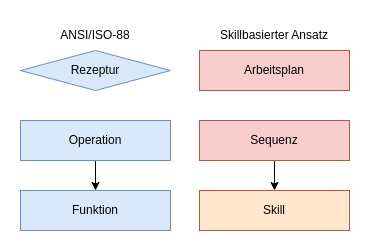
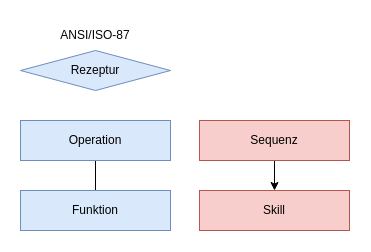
node "ANSI/ISO-88": label "ANSI/ISO-88" -> "ANSI/ISO-87"
node "Skillbasierter Ansatz": removed
node "Arbeitsplan": removed
edge "Operation" -> "Funktion": arrowhead classic -> none
node "Skill": fillcolor #ffe6cc -> #f8cecc
